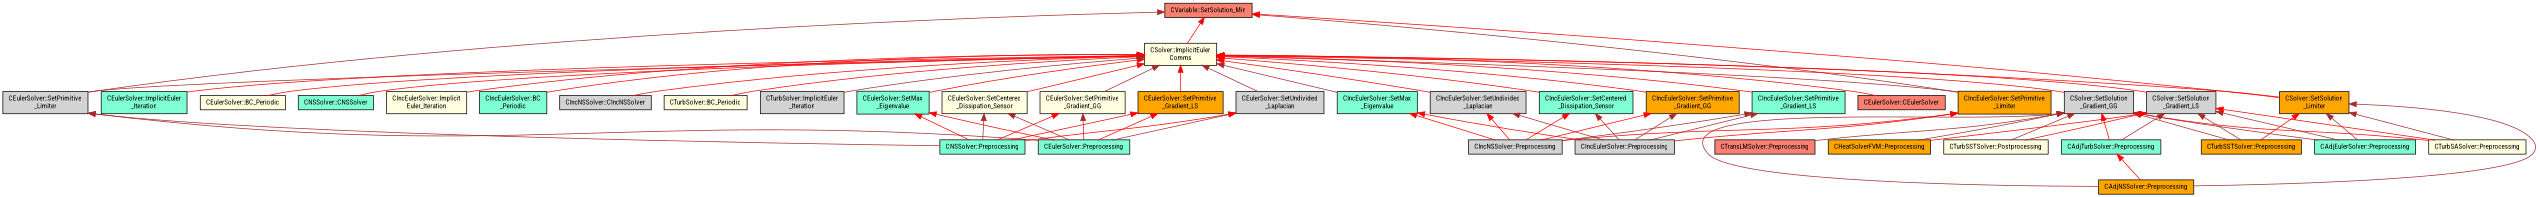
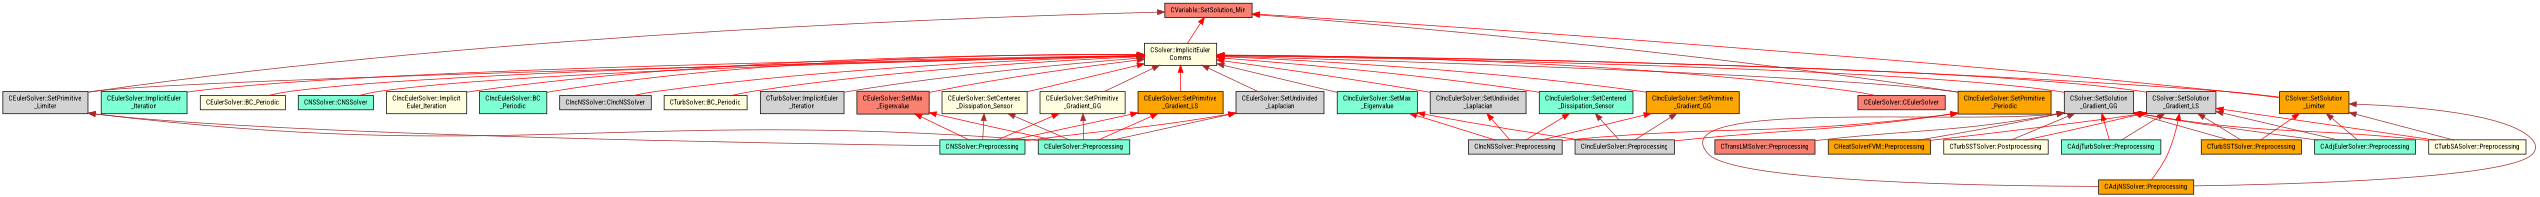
node "CEulerSolver::SetMax _Eigenvalue": fillcolor aquamarine -> salmon
node "CIncEulerSolver::SetPrimitive _Gradient_LS": removed
node "CIncEulerSolver::SetPrimitive _Limiter": label "CIncEulerSolver::SetPrimitive _Limiter" -> "CIncEulerSolver::SetPrimitive _Periodic"
edge "CIncEulerSolver::Preprocessing" -> "CIncEulerSolver::SetUndivided _Laplacian": removed
edge "CAdjNSSolver::Preprocessing" -> "CAdjTurbSolver::Preprocessing": now "CAdjNSSolver::Preprocessing" -> "CSolver::SetSolution _Gradient_LS"
